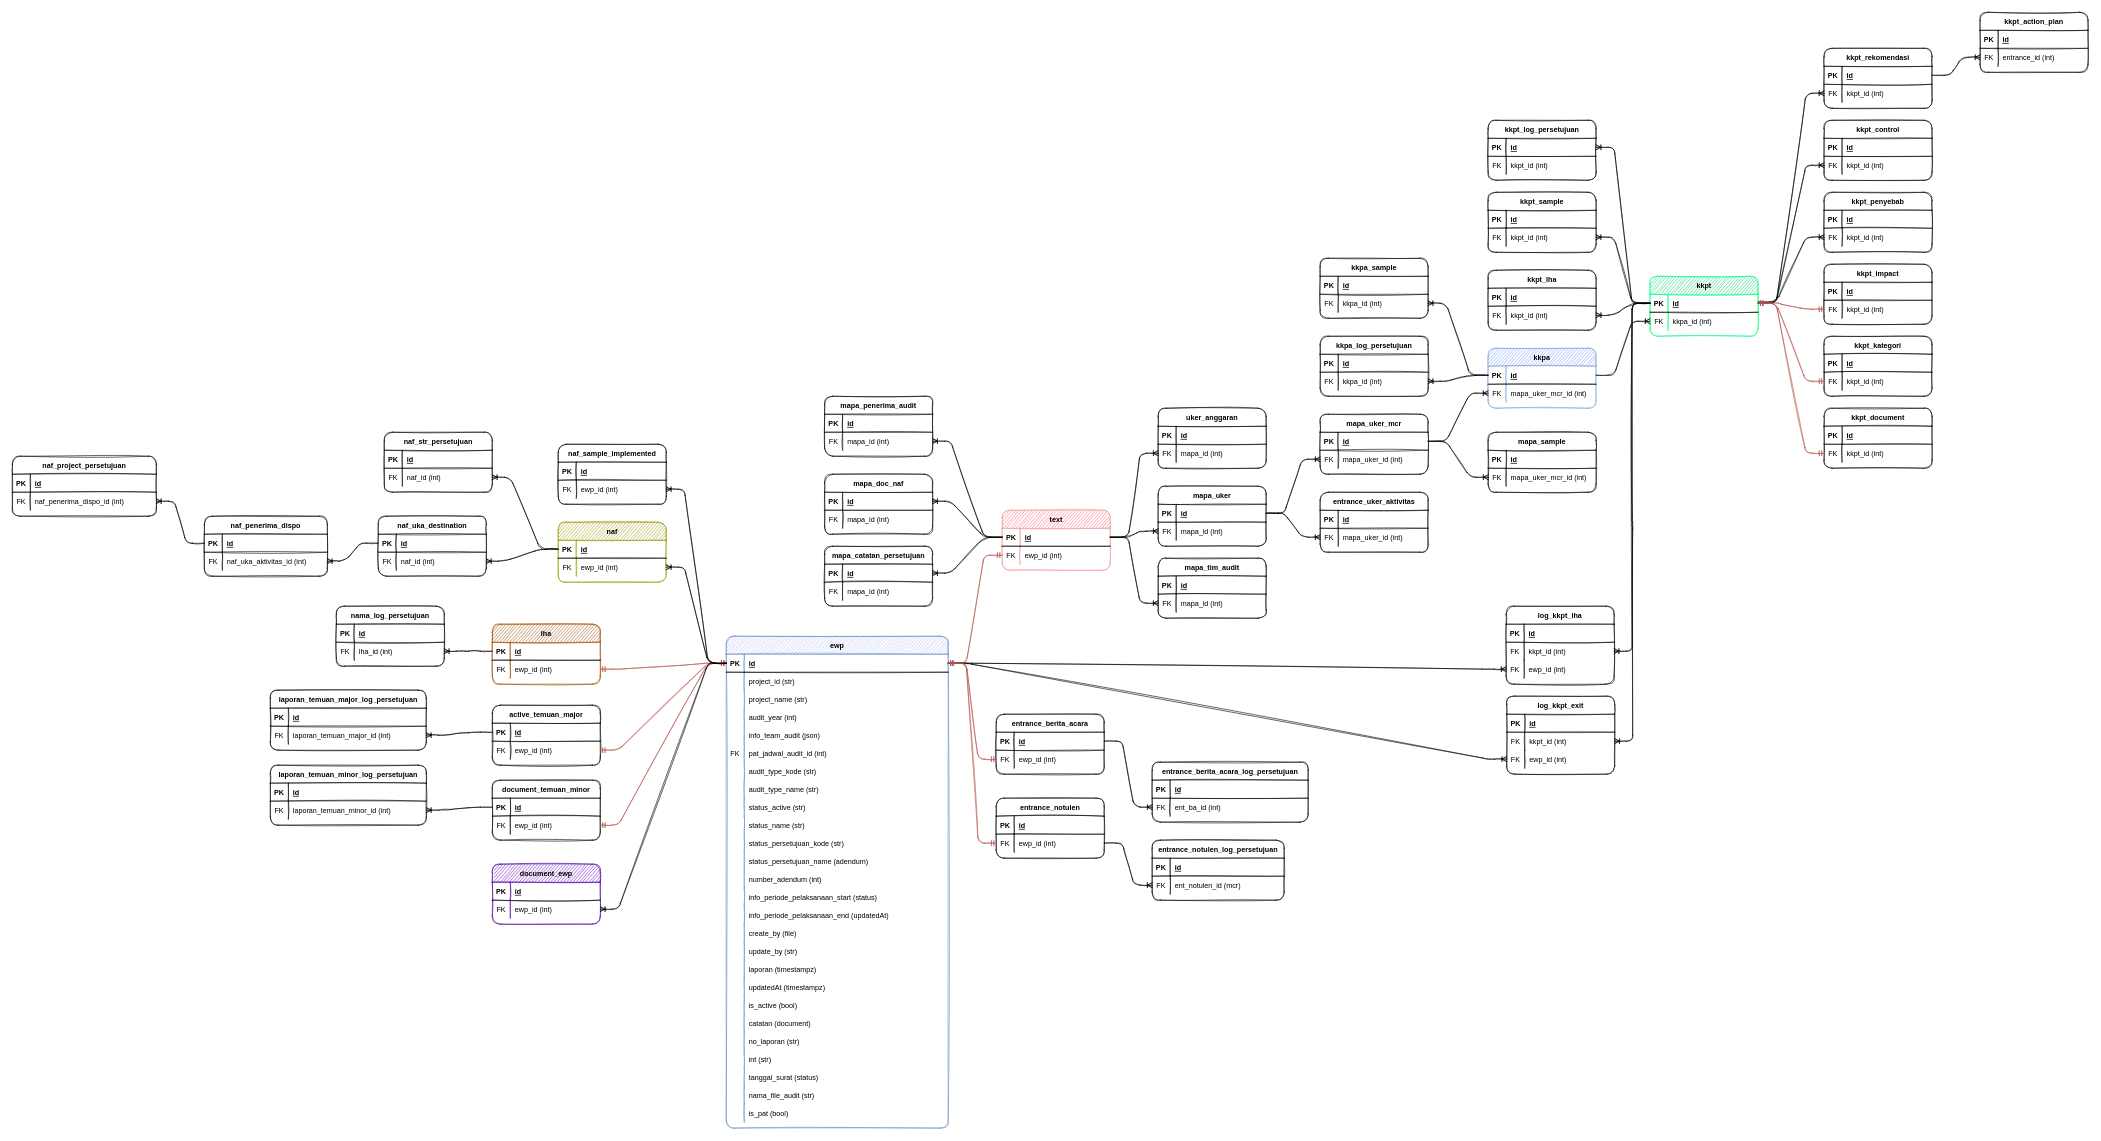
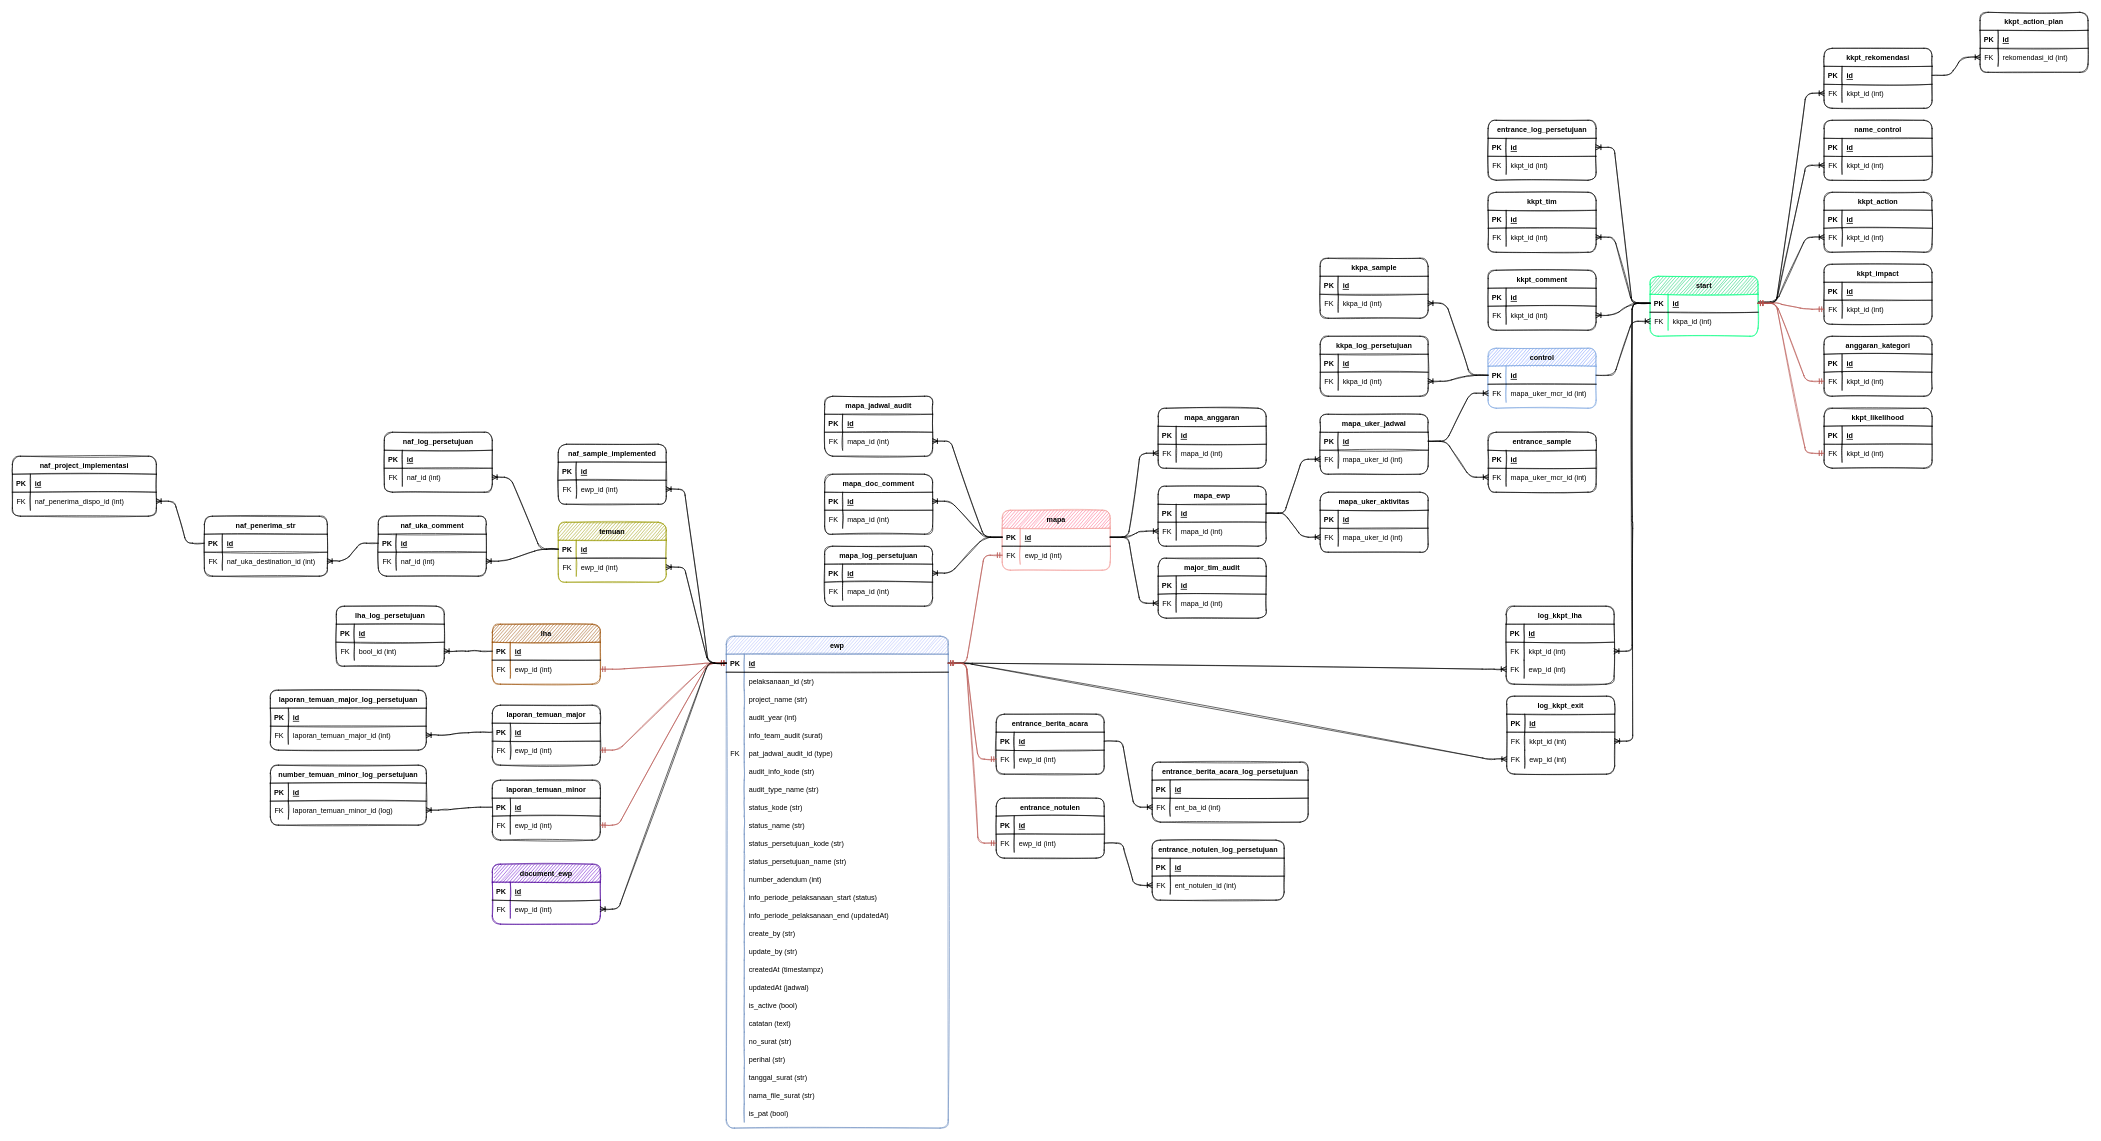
node "entrance_id (int)": label "entrance_id (int)" -> "rekomendasi_id (int)"
node "kkpt_log_persetujuan": label "kkpt_log_persetujuan" -> "entrance_log_persetujuan"
node "kkpt_control": label "kkpt_control" -> "name_control"
node "kkpt_sample": label "kkpt_sample" -> "kkpt_tim"
node "kkpt_penyebab": label "kkpt_penyebab" -> "kkpt_action"
node "kkpt_lha": label "kkpt_lha" -> "kkpt_comment"
node "kkpt": label "kkpt" -> "start"
node "kkpt_kategori": label "kkpt_kategori" -> "anggaran_kategori"
node "kkpa": label "kkpa" -> "control"
node "mapa_penerima_audit": label "mapa_penerima_audit" -> "mapa_jadwal_audit"
node "uker_anggaran": label "uker_anggaran" -> "mapa_anggaran"
node "kkpt_document": label "kkpt_document" -> "kkpt_likelihood"
node "mapa_uker_mcr": label "mapa_uker_mcr" -> "mapa_uker_jadwal"
node "naf_str_persetujuan": label "naf_str_persetujuan" -> "naf_log_persetujuan"
node "mapa_sample": label "mapa_sample" -> "entrance_sample"
node "naf_project_persetujuan": label "naf_project_persetujuan" -> "naf_project_implementasi"
node "mapa_doc_naf": label "mapa_doc_naf" -> "mapa_doc_comment"
node "mapa_uker": label "mapa_uker" -> "mapa_ewp"
node "entrance_uker_aktivitas": label "entrance_uker_aktivitas" -> "mapa_uker_aktivitas"
node "text": label "text" -> "mapa"
node "naf_penerima_dispo": label "naf_penerima_dispo" -> "naf_penerima_str"
node "naf_uka_destination": label "naf_uka_destination" -> "naf_uka_comment"
node "naf": label "naf" -> "temuan"
node "mapa_catatan_persetujuan": label "mapa_catatan_persetujuan" -> "mapa_log_persetujuan"
node "naf_uka_aktivitas_id (int)": label "naf_uka_aktivitas_id (int)" -> "naf_uka_destination_id (int)"
node "mapa_tim_audit": label "mapa_tim_audit" -> "major_tim_audit"
node "nama_log_persetujuan": label "nama_log_persetujuan" -> "lha_log_persetujuan"
node "lha_id (int)": label "lha_id (int)" -> "bool_id (int)"
node "project_id (str)": label "project_id (str)" -> "pelaksanaan_id (str)"
node "active_temuan_major": label "active_temuan_major" -> "laporan_temuan_major"
node "info_team_audit (json)": label "info_team_audit (json)" -> "info_team_audit (surat)"
node "pat_jadwal_audit_id (int)": label "pat_jadwal_audit_id (int)" -> "pat_jadwal_audit_id (type)"
node "audit_type_kode (str)": label "audit_type_kode (str)" -> "audit_info_kode (str)"
node "laporan_temuan_minor_log_persetujuan": label "laporan_temuan_minor_log_persetujuan" -> "number_temuan_minor_log_persetujuan"
node "document_temuan_minor": label "document_temuan_minor" -> "laporan_temuan_minor"
node "status_active (str)": label "status_active (str)" -> "status_kode (str)"
node "laporan_temuan_minor_id (int)": label "laporan_temuan_minor_id (int)" -> "laporan_temuan_minor_id (log)"
node "status_persetujuan_name (adendum)": label "status_persetujuan_name (adendum)" -> "status_persetujuan_name (str)"
node "ent_notulen_id (mcr)": label "ent_notulen_id (mcr)" -> "ent_notulen_id (int)"
node "create_by (file)": label "create_by (file)" -> "create_by (str)"
node "laporan (timestampz)": label "laporan (timestampz)" -> "createdAt (timestampz)"
node "updatedAt (timestampz)": label "updatedAt (timestampz)" -> "updatedAt (jadwal)"
node "catatan (document)": label "catatan (document)" -> "catatan (text)"
node "no_laporan (str)": label "no_laporan (str)" -> "no_surat (str)"
node "int (str)": label "int (str)" -> "perihal (str)"
node "tanggal_surat (status)": label "tanggal_surat (status)" -> "tanggal_surat (str)"
node "nama_file_audit (str)": label "nama_file_audit (str)" -> "nama_file_surat (str)"
